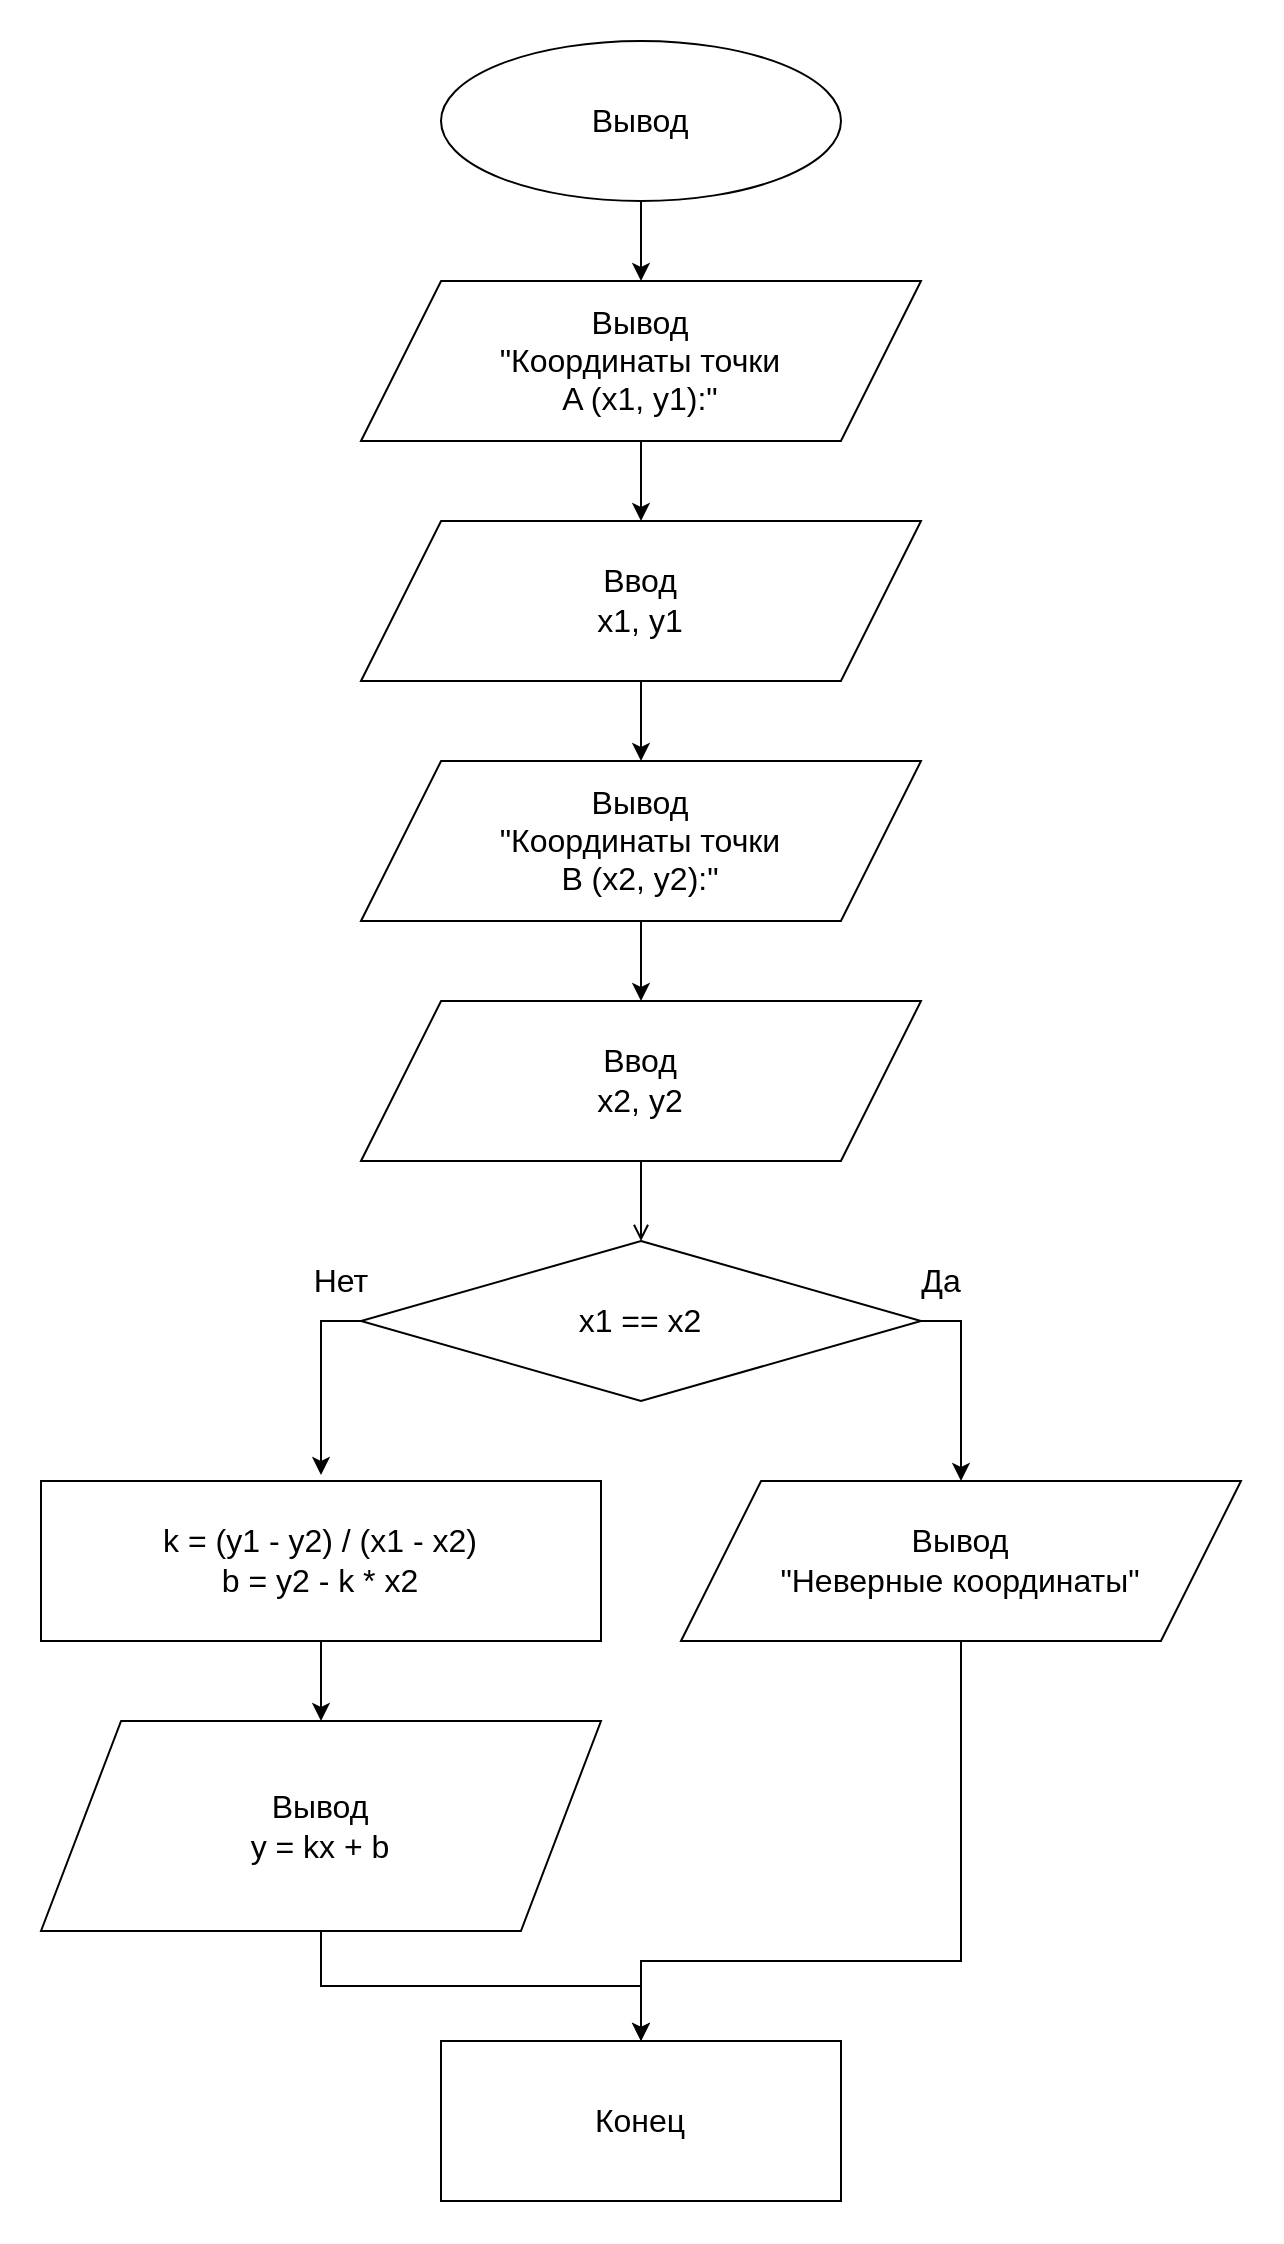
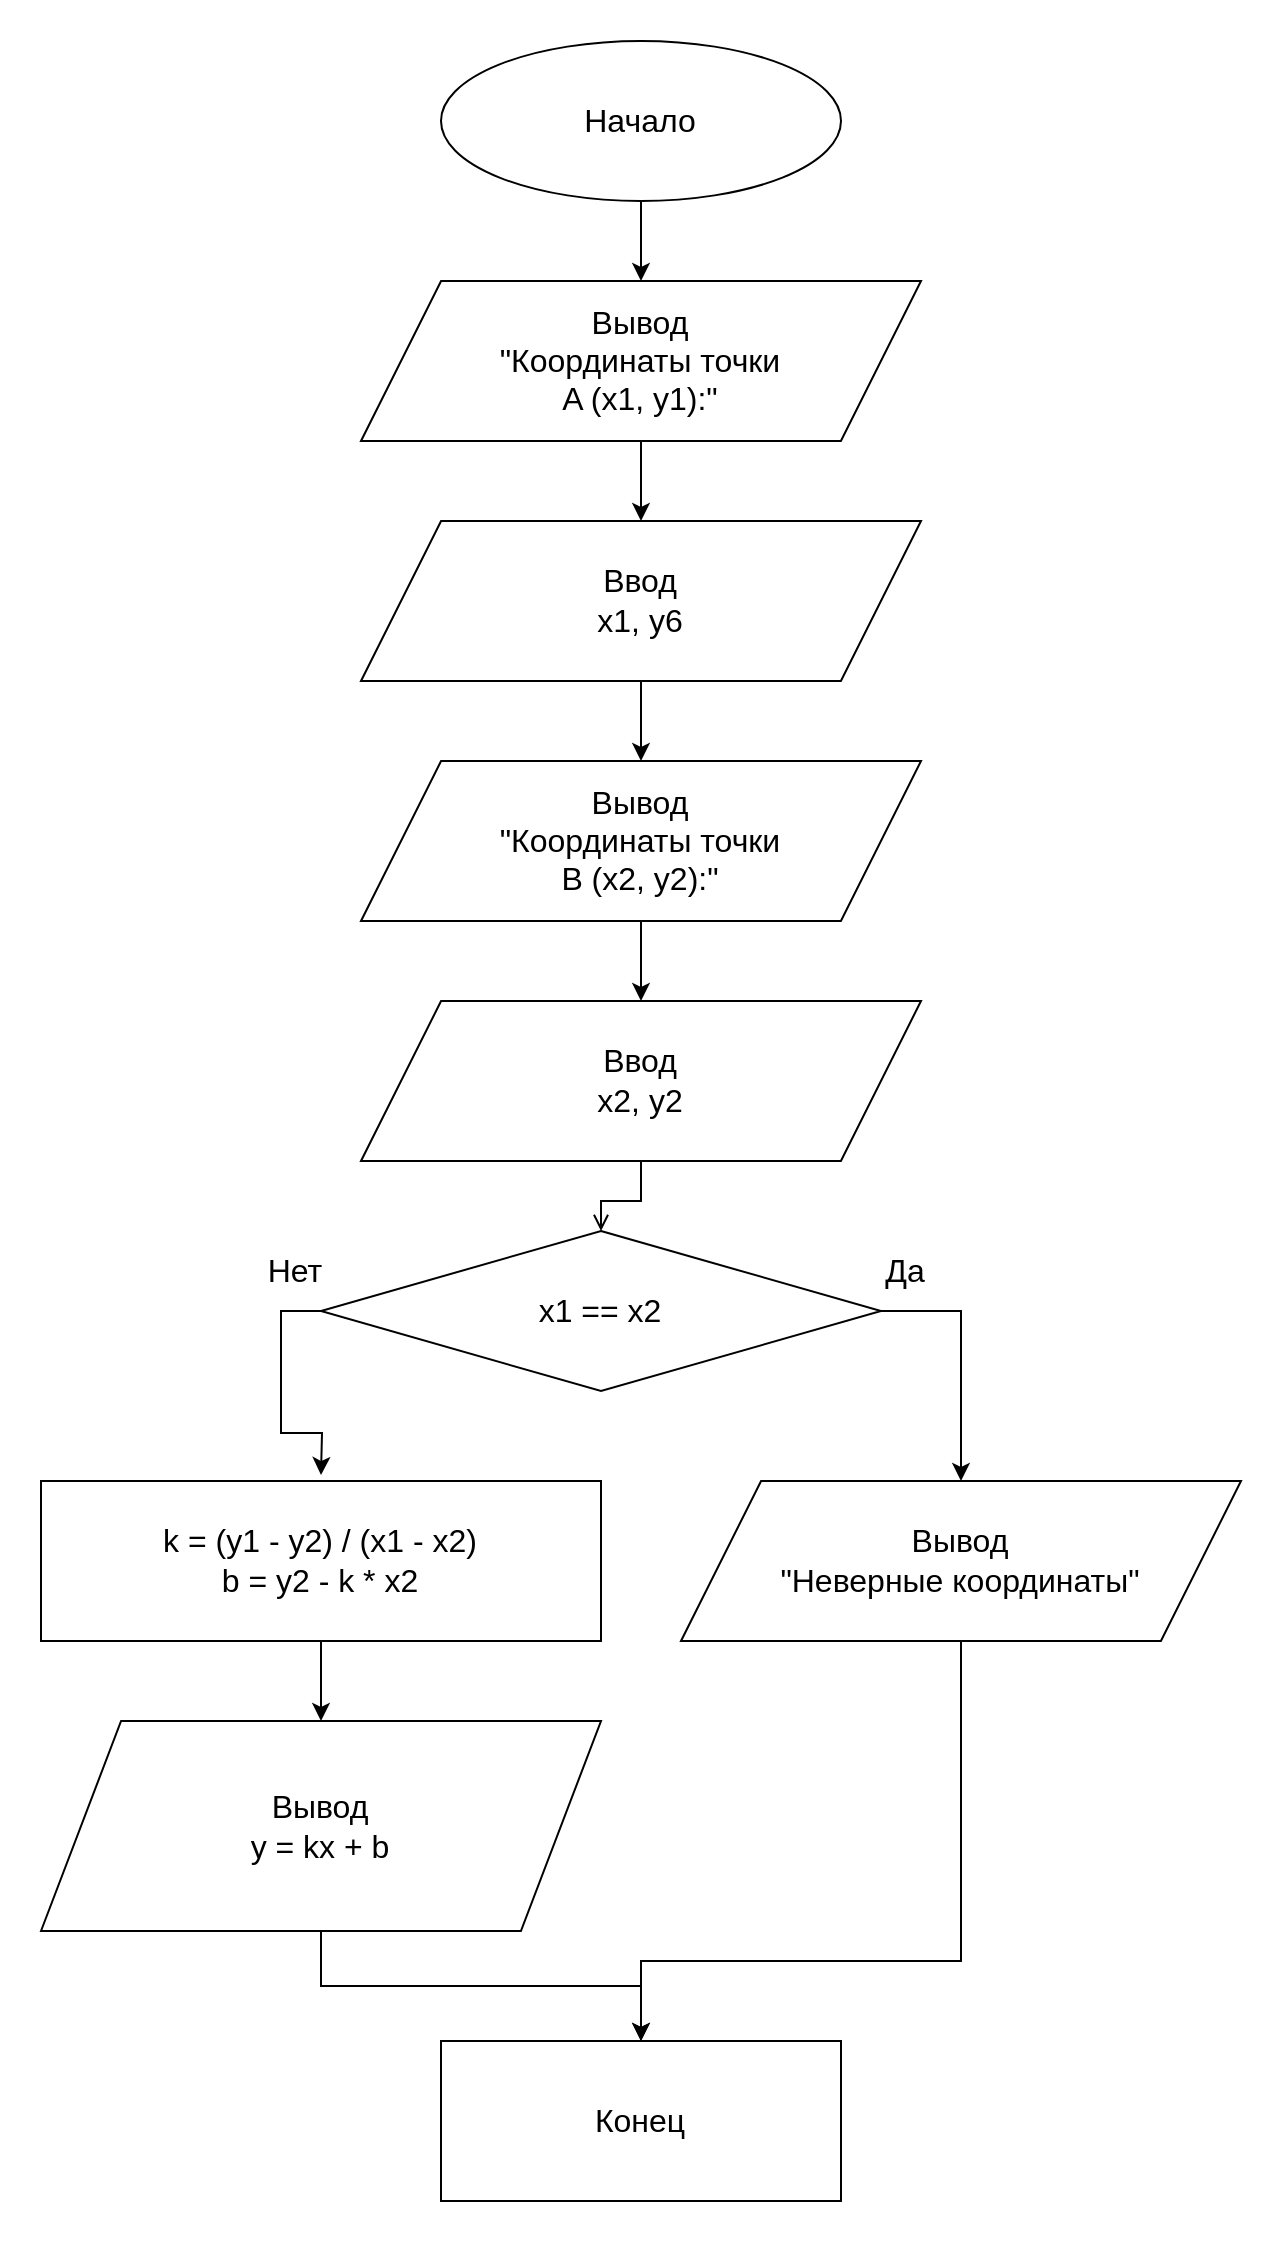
node "Вывод": label "Вывод" -> "Начало"
node "Ввод x1, y1": label "Ввод x1, y1" -> "Ввод x1, y6"
node "x1 == x2": moved (641, 1321) -> (601, 1311)
